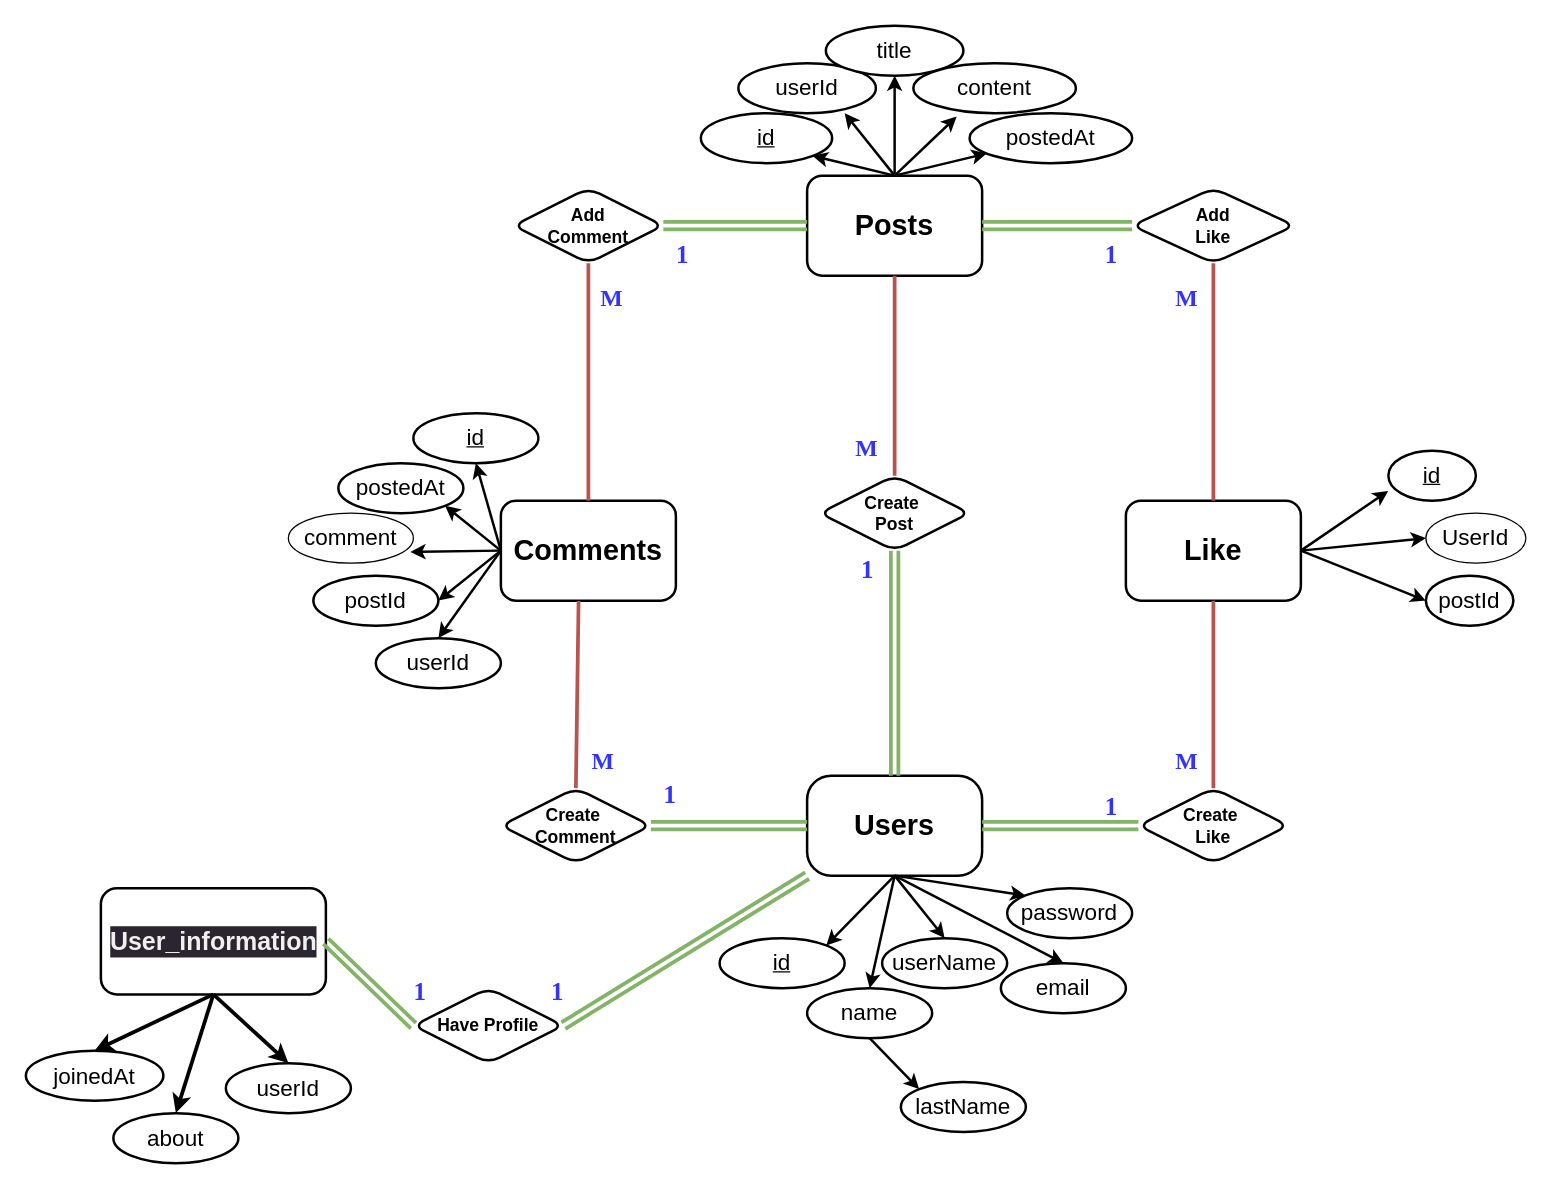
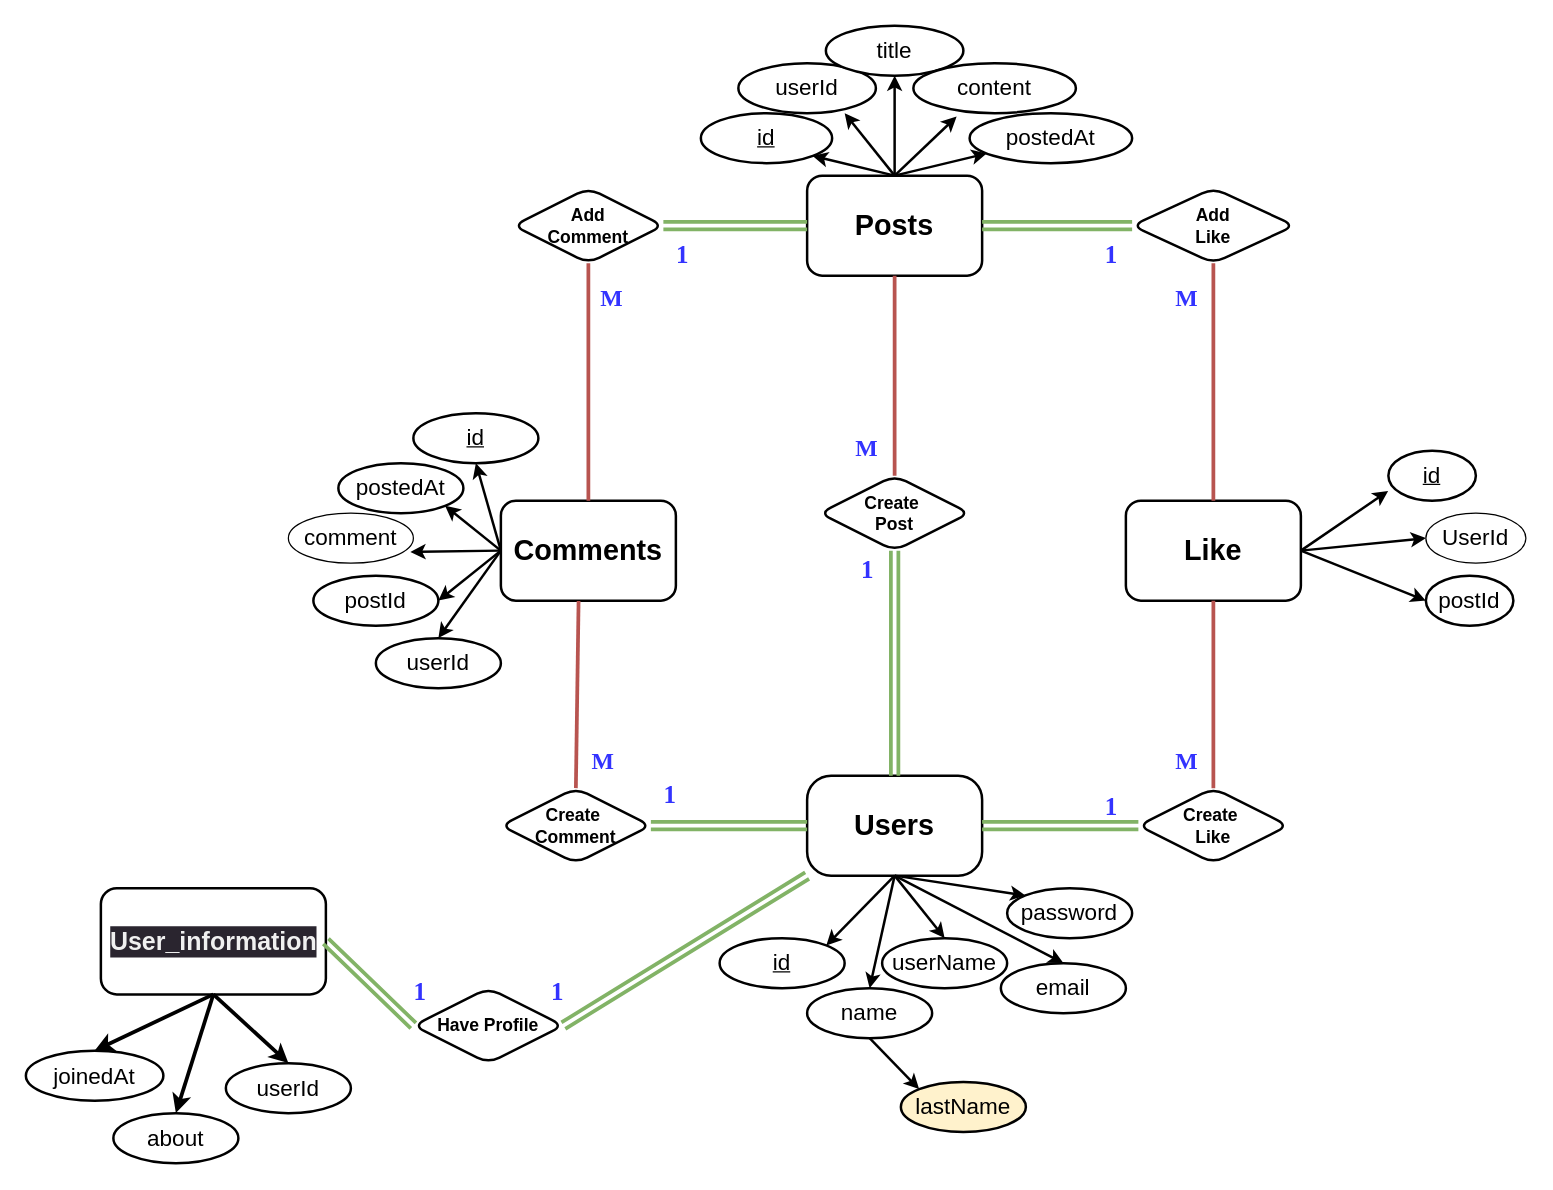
node "lastName": fillcolor #ffffff -> #fff2cc
